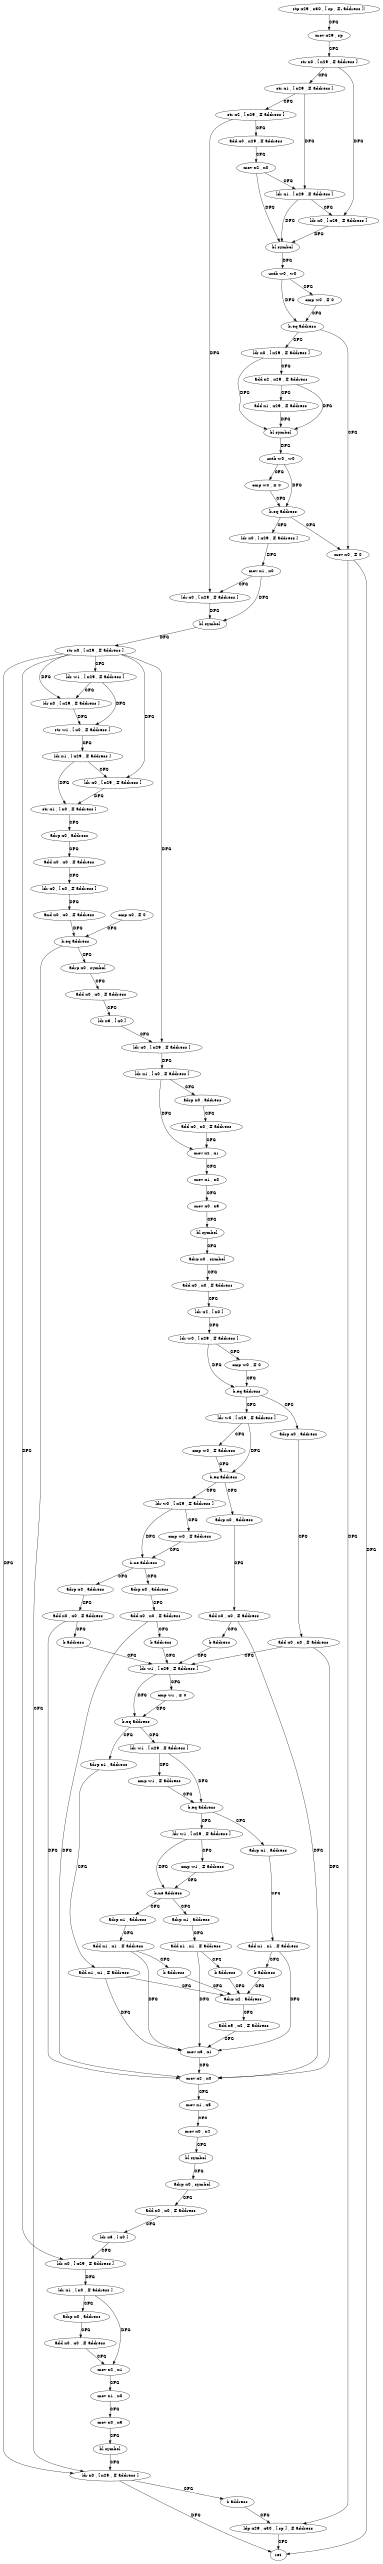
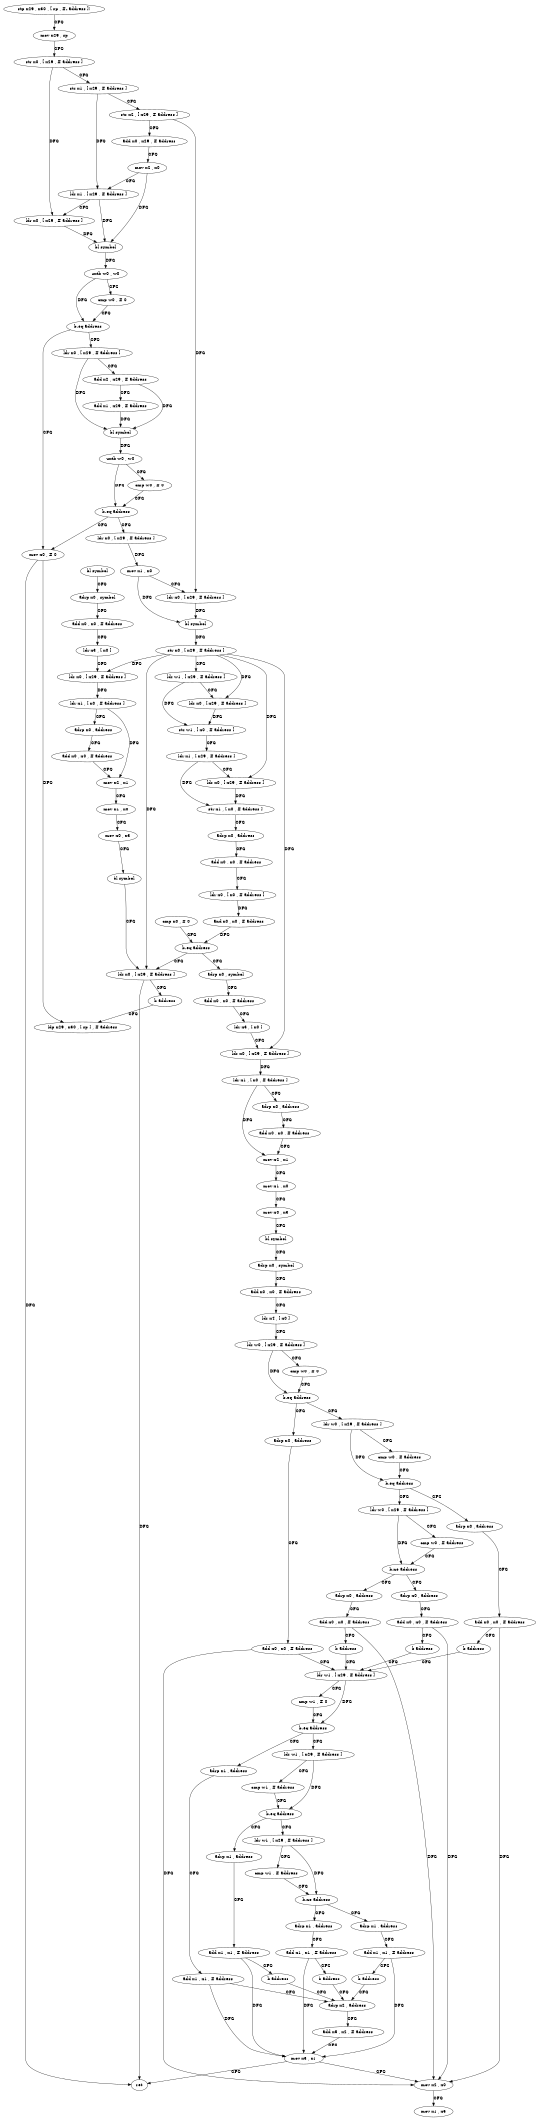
node "mov x0 , x4": removed
edge "ldp x29 , x30 , [ sp ] , # address" -> "ret": now "mov x3 , x1" -> "ret"
